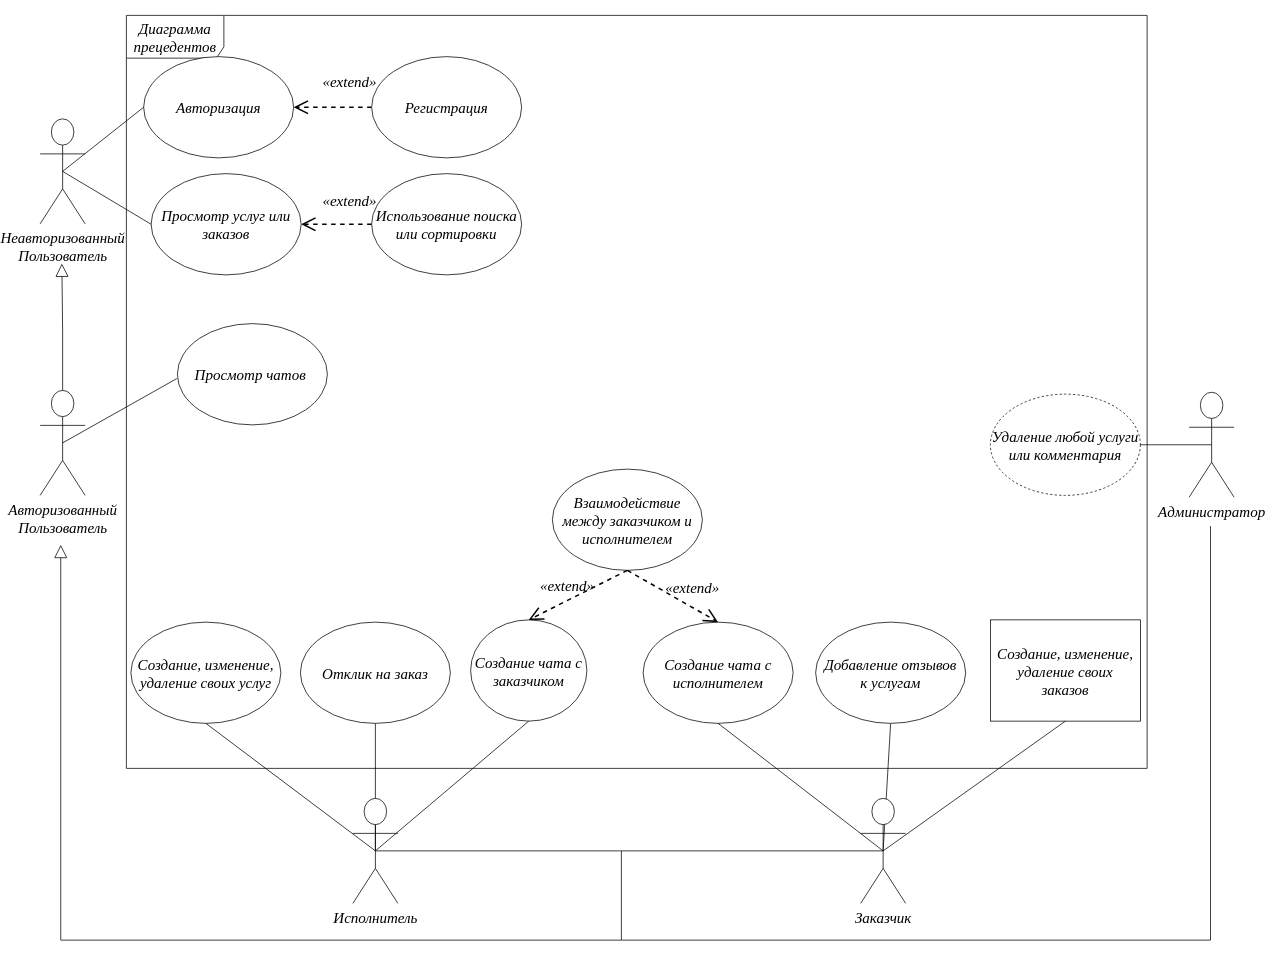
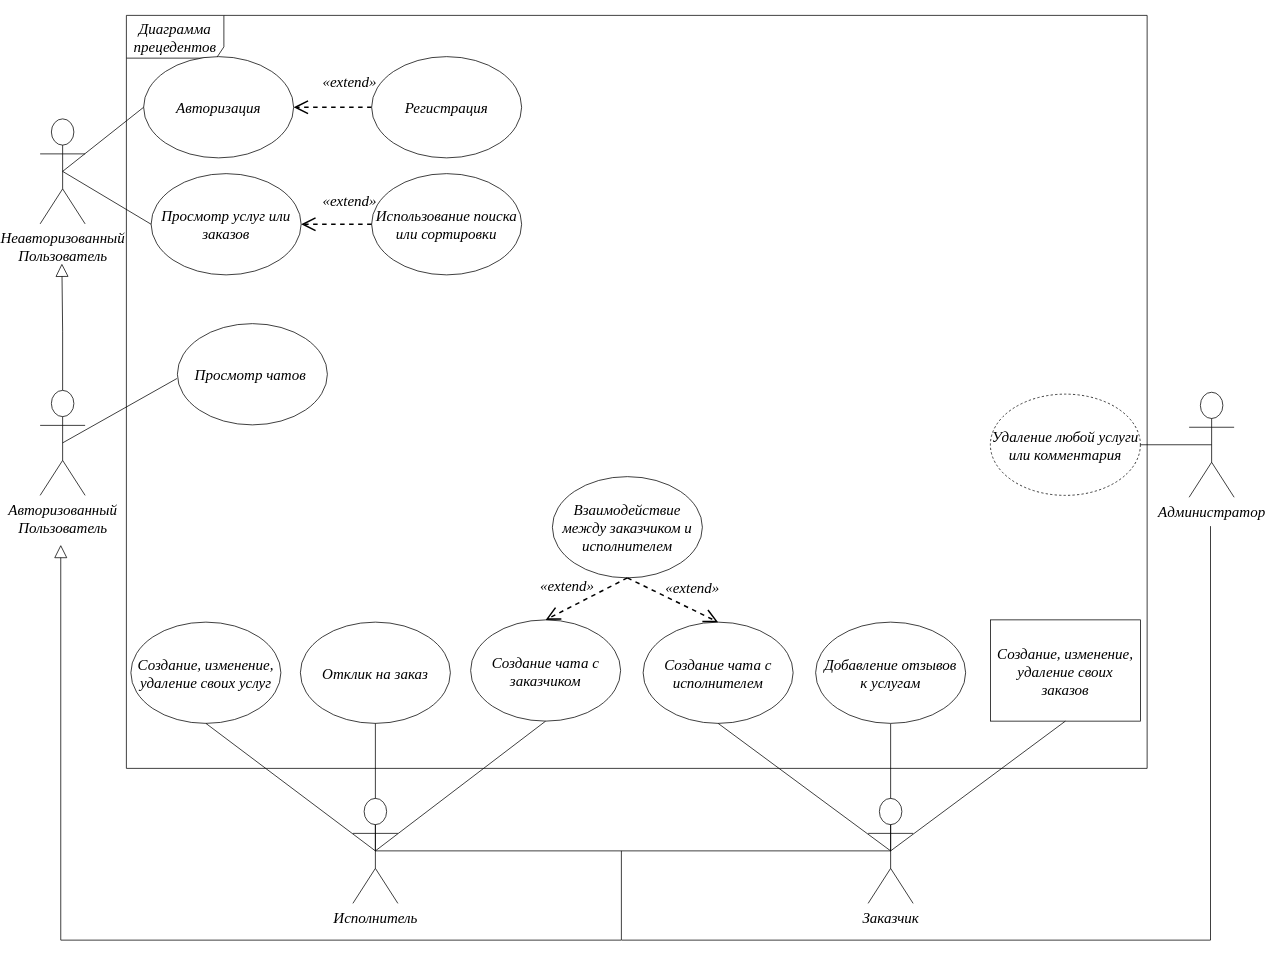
node "Взаимодействие между заказчиком и исполнителем": moved (627, 520) -> (627, 527)
node "Создание чата с заказчиком": size 116x101 -> 150x101
node "Заказчик": moved (883, 851) -> (891, 851)
